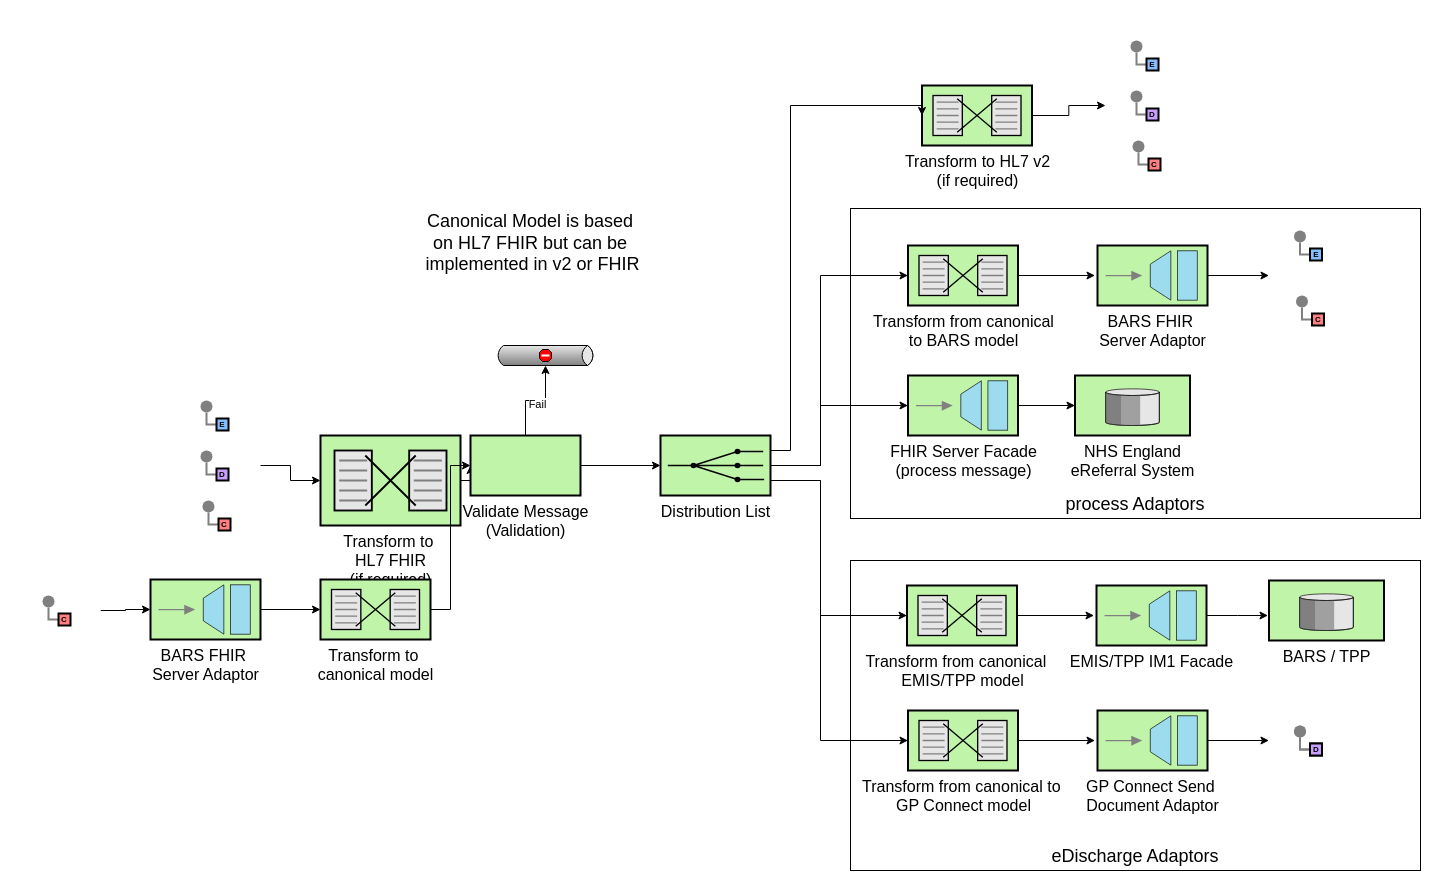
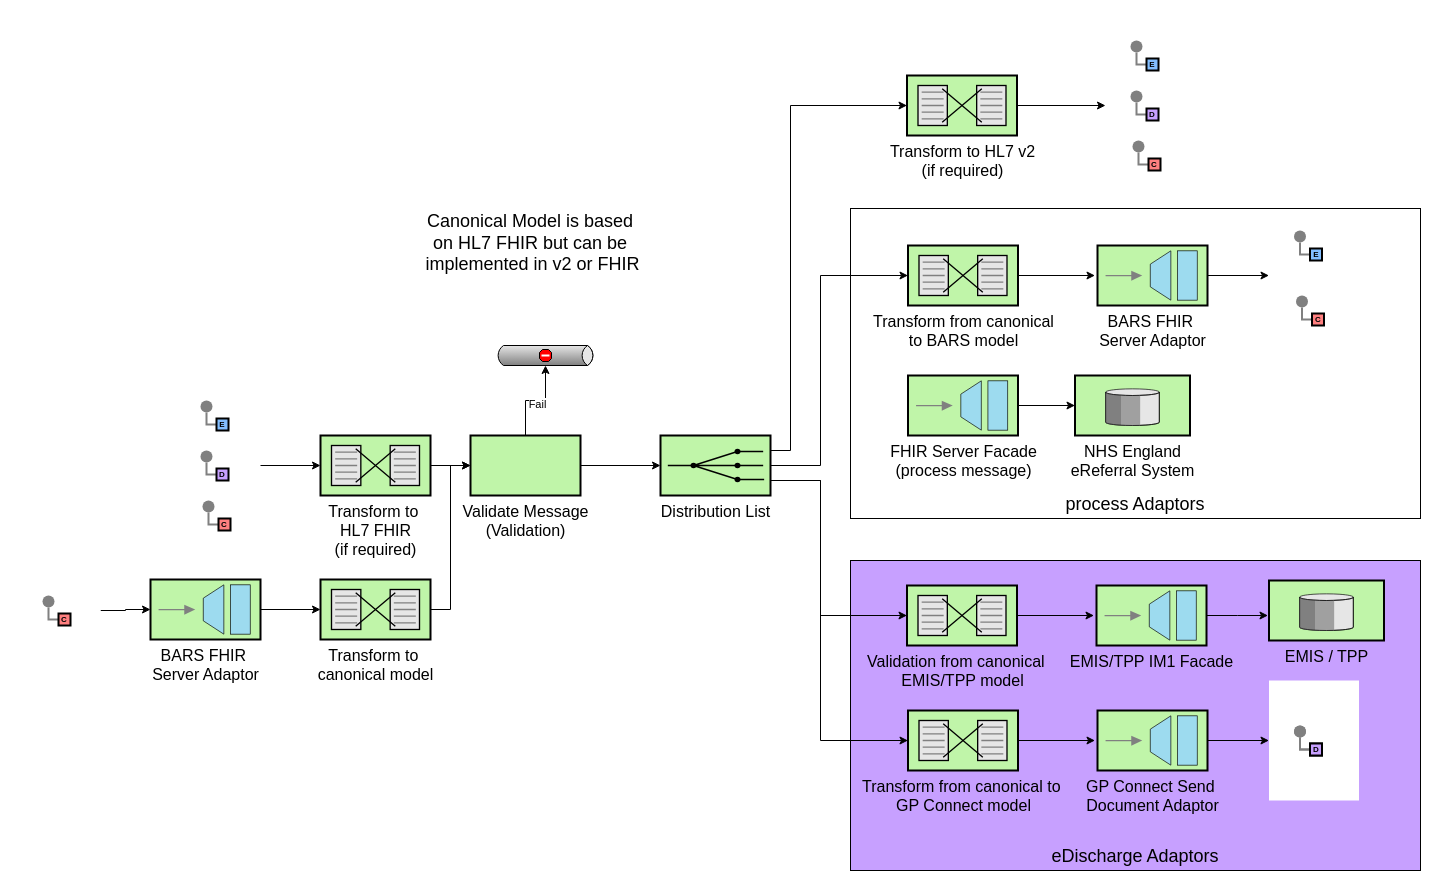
node "Transform to HL7 v2 (if required)": moved (977, 116) -> (962, 106)
edge "Distribution List" -> "FHIR Server Facade (process message)": removed
node "Transform to HL7 FHIR (if required)": size 140x90 -> 110x60
node "BARS / TPP": label "BARS / TPP" -> "EMIS / TPP"
node "Transform from canonical EMIS/TPP model": label "Transform from canonical EMIS/TPP model" -> "Validation from canonical EMIS/TPP model"
node "eDischarge Adaptors": fillcolor #ffffff -> #c7a0ff
